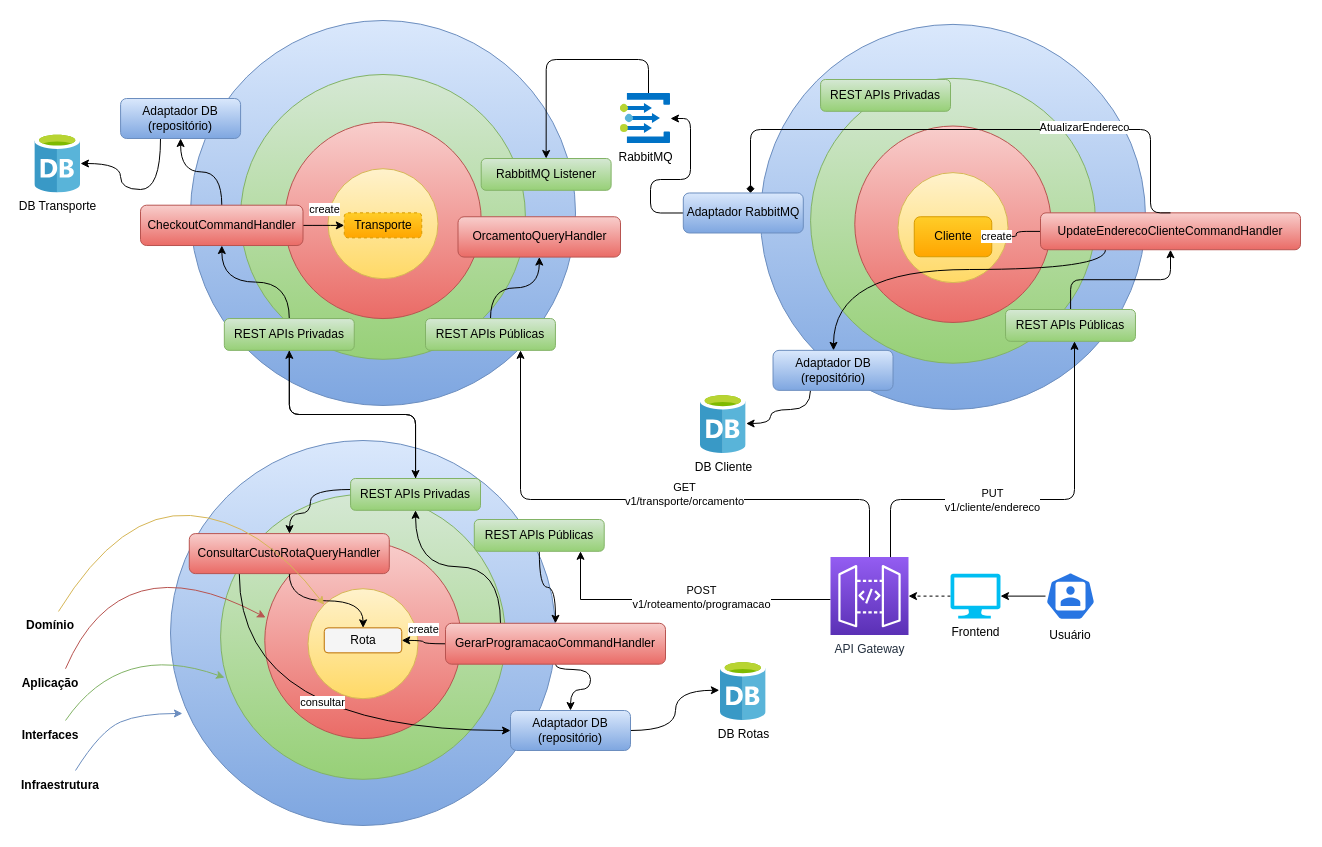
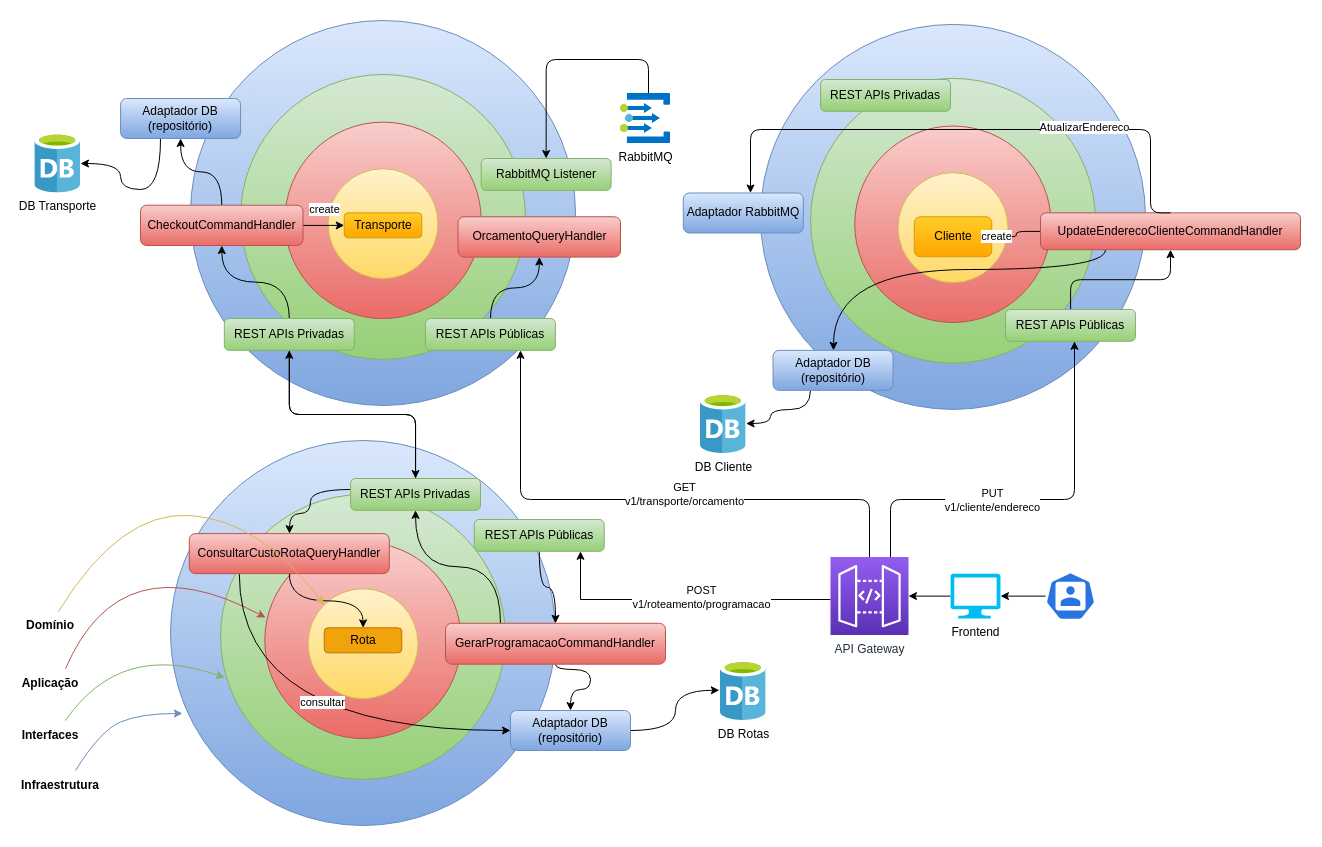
edge "Adaptador RabbitMQ" -> "RabbitMQ": removed
edge "UpdateEnderecoClienteCommandHandler" -> "Adaptador RabbitMQ": arrowhead diamond -> classic
node "Transporte": style dashed -> solid
edge "Frontend" -> "API Gateway": style dashed -> solid
node "Usuário": removed
node "Rota": fillcolor #f5f5f5 -> #f0a30a
edge "GerarProgramacaoCommandHandler" -> "Rota": removed, label "create"
